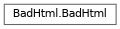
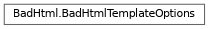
node "BadHtml.BadHtml": label "BadHtml.BadHtml" -> "BadHtml.BadHtmlTemplateOptions"
